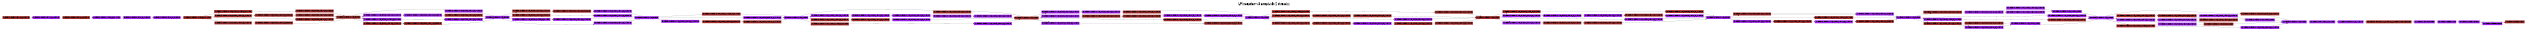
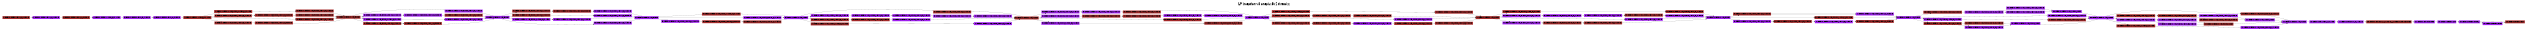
node "130: InceptionV3/InceptionV/Reshape_1": label "130: InceptionV3/InceptionV/Reshape_1" -> "130: InceptionV3/Predictions/Reshape_1"
